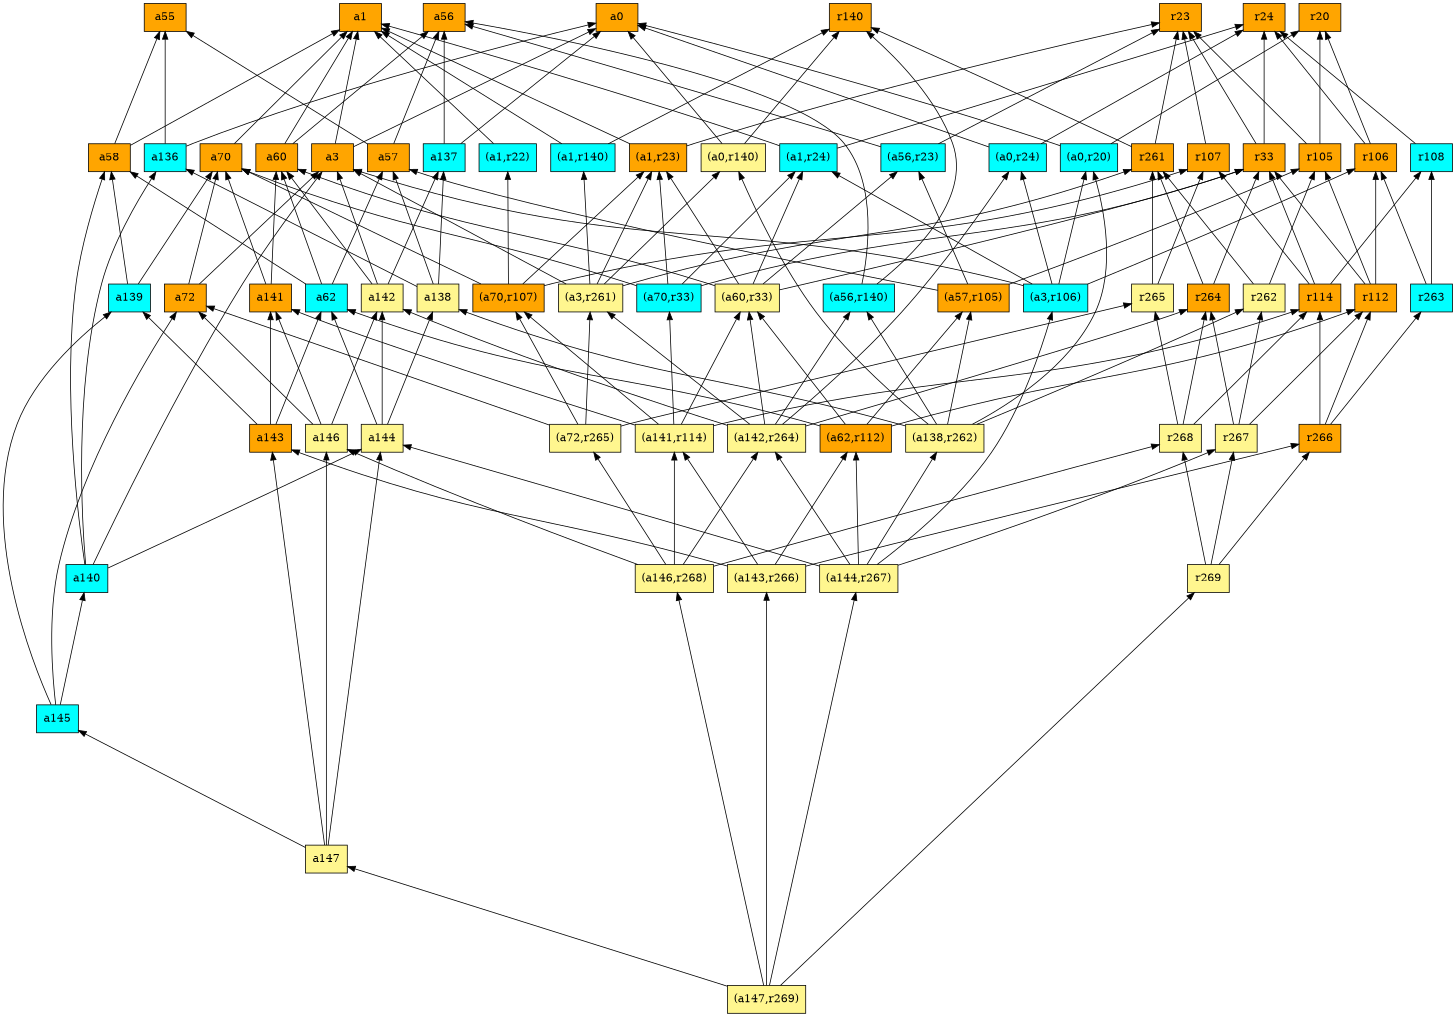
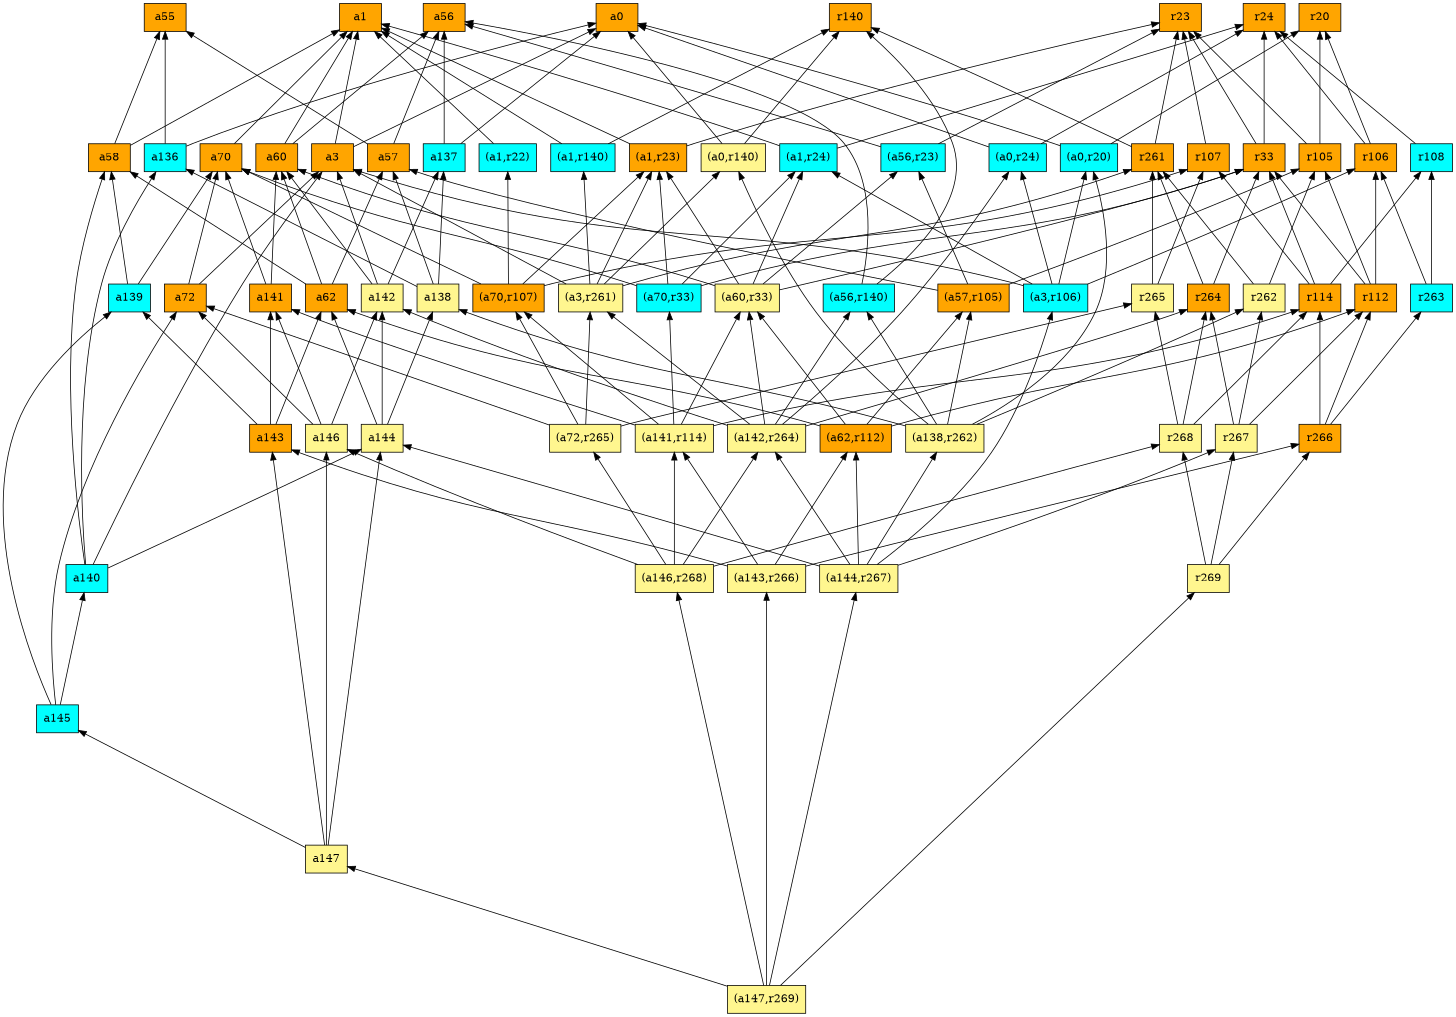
node "a62": fillcolor cyan -> orange
